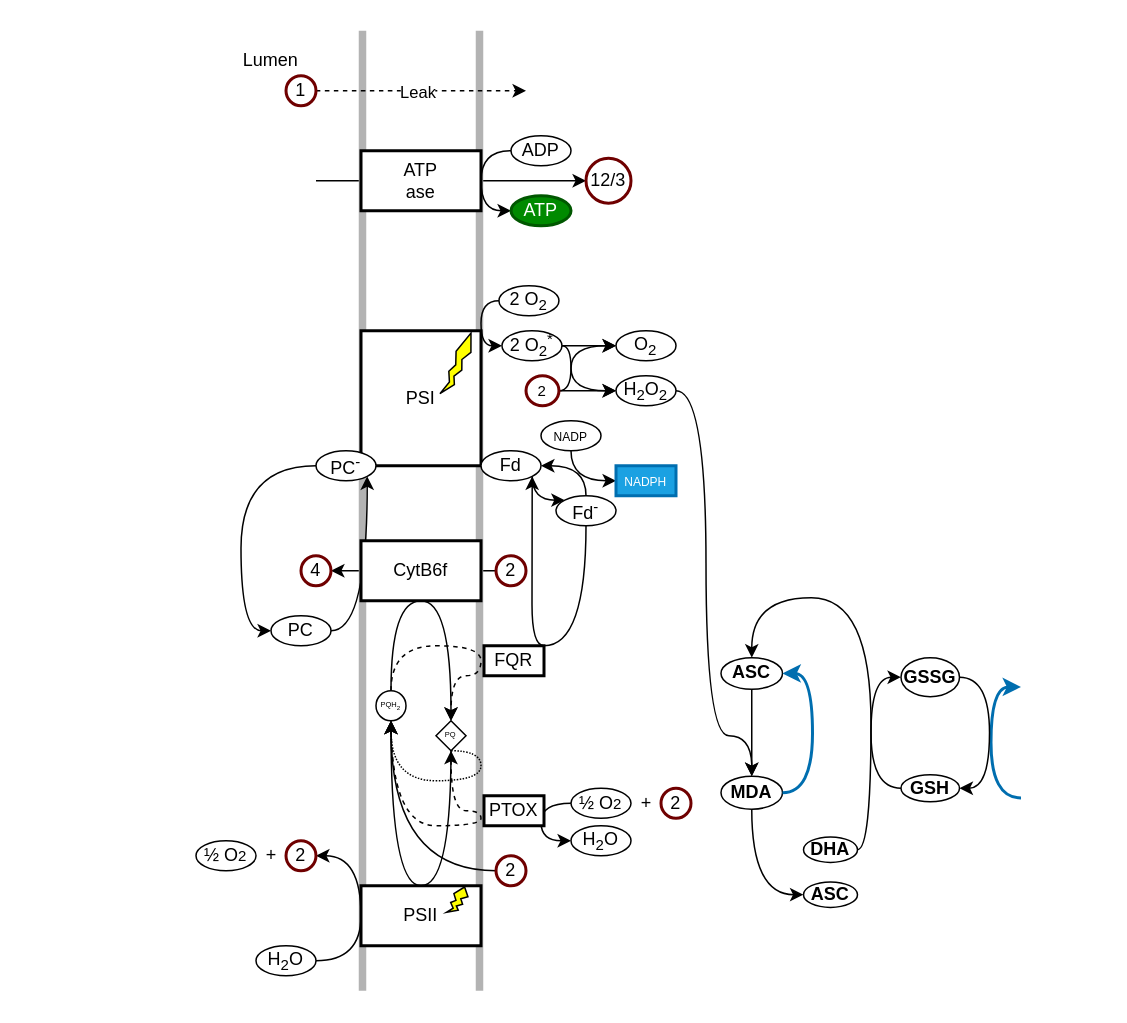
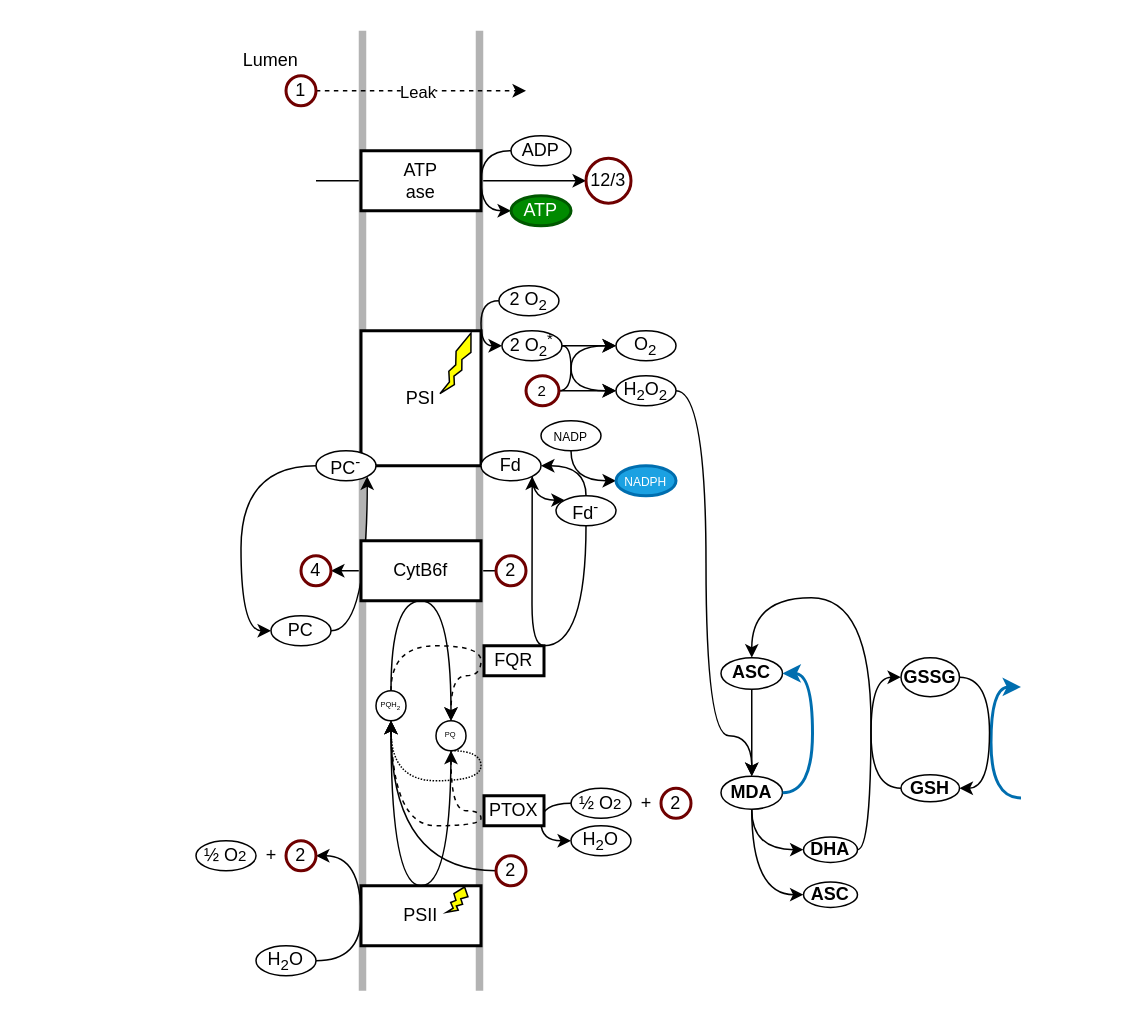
node "NADPH": shape rectangle -> ellipse
node "PQ": shape diamond -> ellipse
edge "MDA" -> "DHA": added
